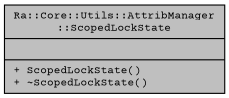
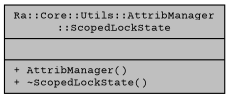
node "Ra::Core::Utils::AttribManager": text "+ ScopedLockState()" -> "+ AttribManager()"
